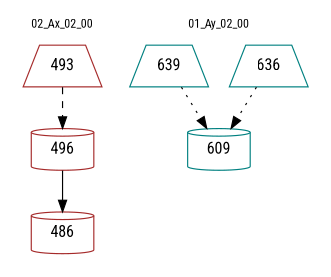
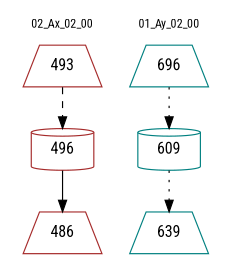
node "636": label "636" -> "696"
edge "639" -> "609": reversed
node "486": shape cylinder -> trapezium
